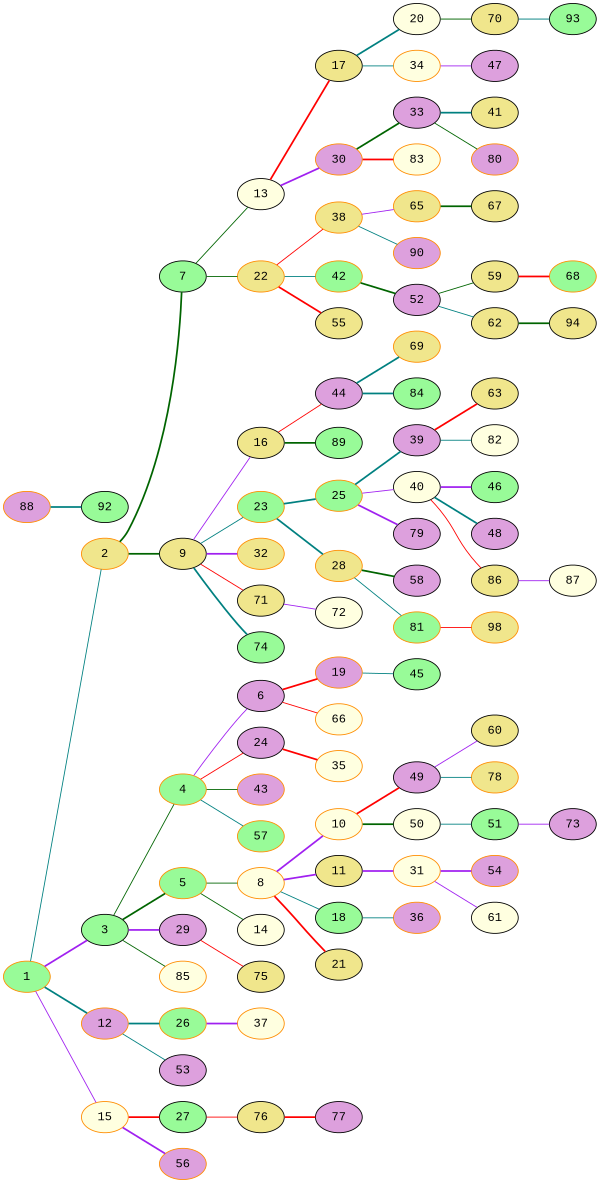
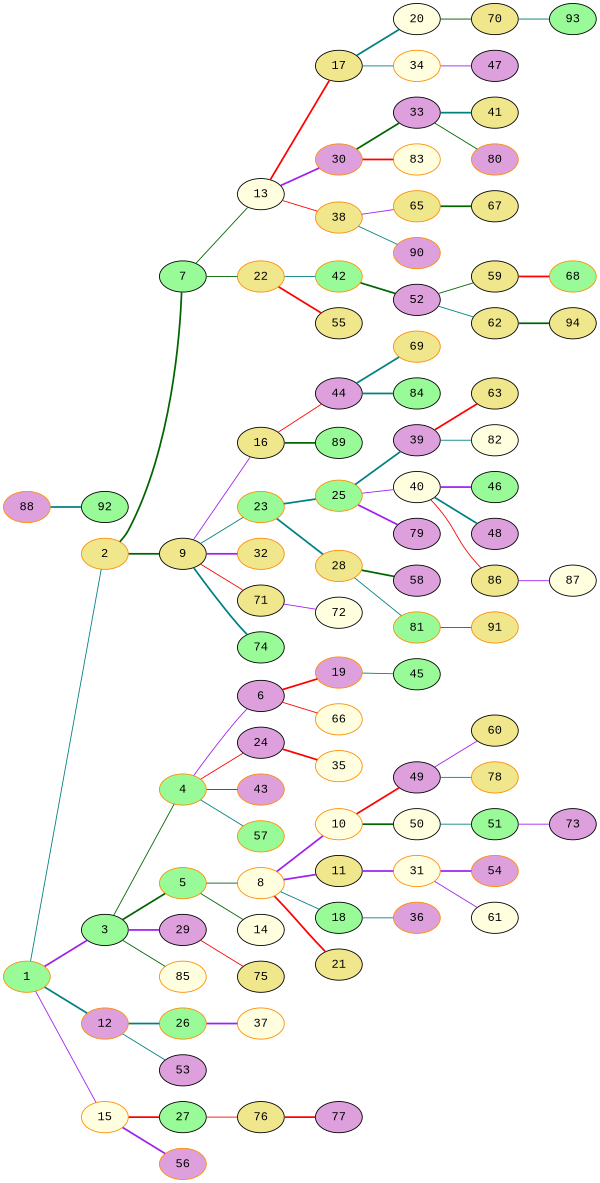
edge "38" -- "22": now "38" -- "13"
node "98": label "98" -> "91"
